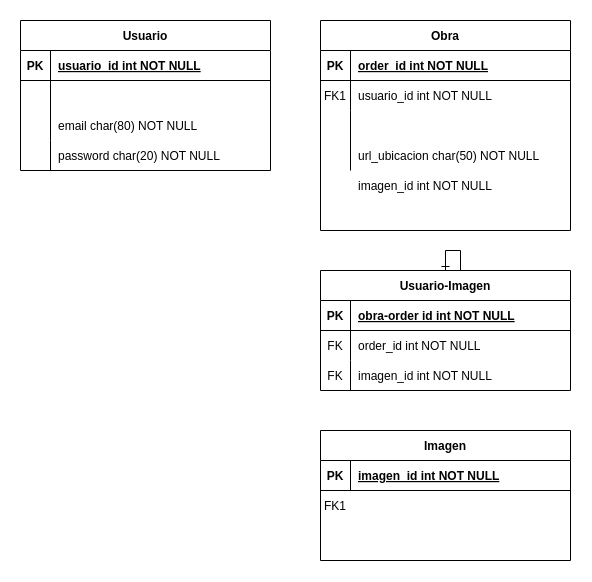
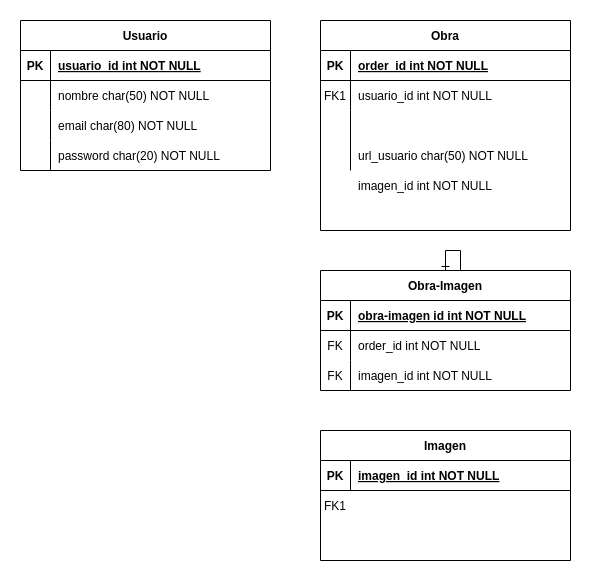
node "nombre char(50) NOT NULL": added
node "url_ubicacion char(50) NOT NULL": label "url_ubicacion char(50) NOT NULL" -> "url_usuario char(50) NOT NULL"
node "Usuario-Imagen": label "Usuario-Imagen" -> "Obra-Imagen"
node "obra-order id int NOT NULL": label "obra-order id int NOT NULL" -> "obra-imagen id int NOT NULL"
